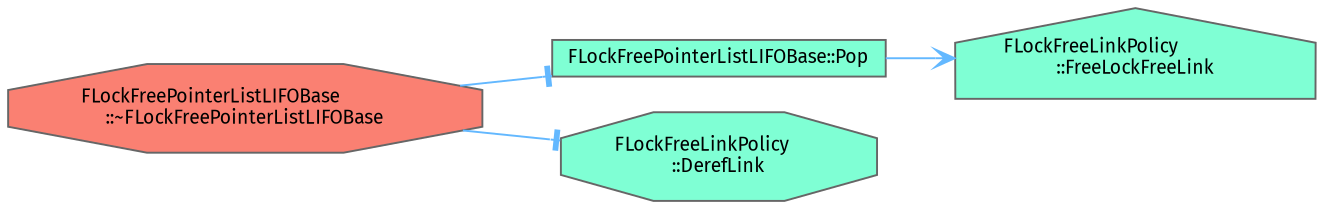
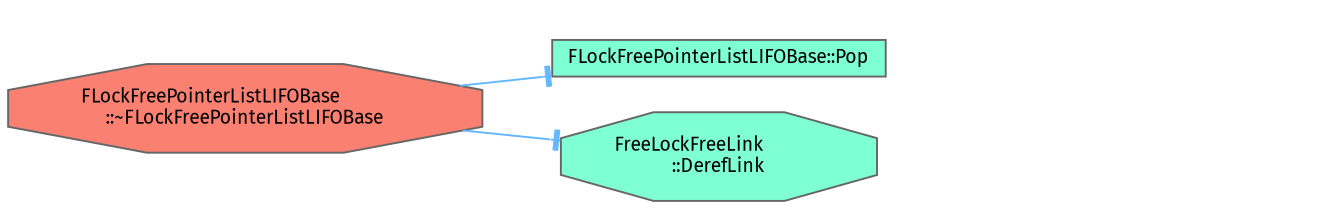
node "FLockFreeLinkPolicy ::FreeLockFreeLink": removed
node "FLockFreeLinkPolicy ::DerefLink": label "FLockFreeLinkPolicy ::DerefLink" -> "FreeLockFreeLink ::DerefLink"
